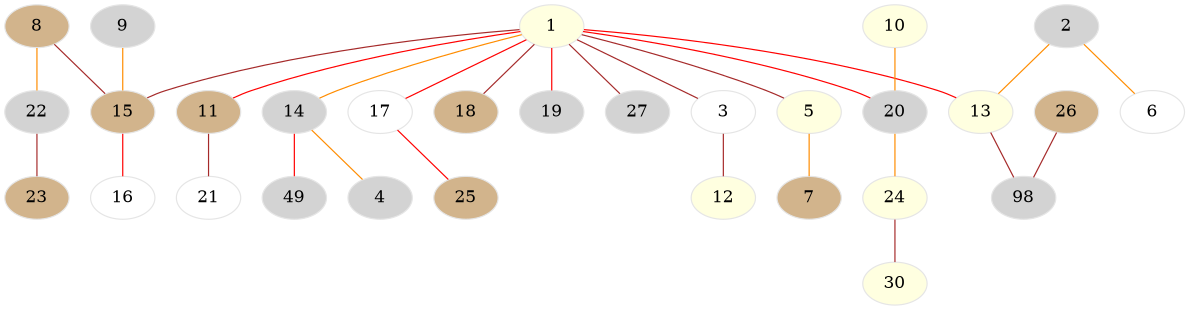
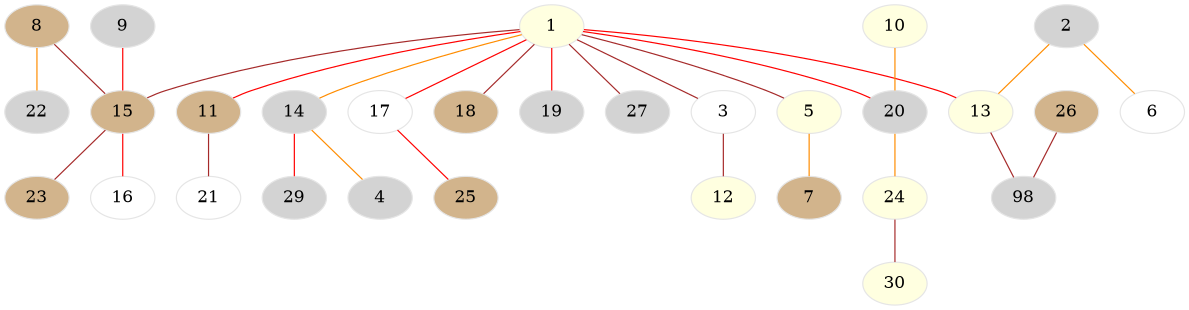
edge "9" -- "15": color darkorange -> red
edge "22" -- "23": now "15" -- "23"
node "49": label "49" -> "29"
